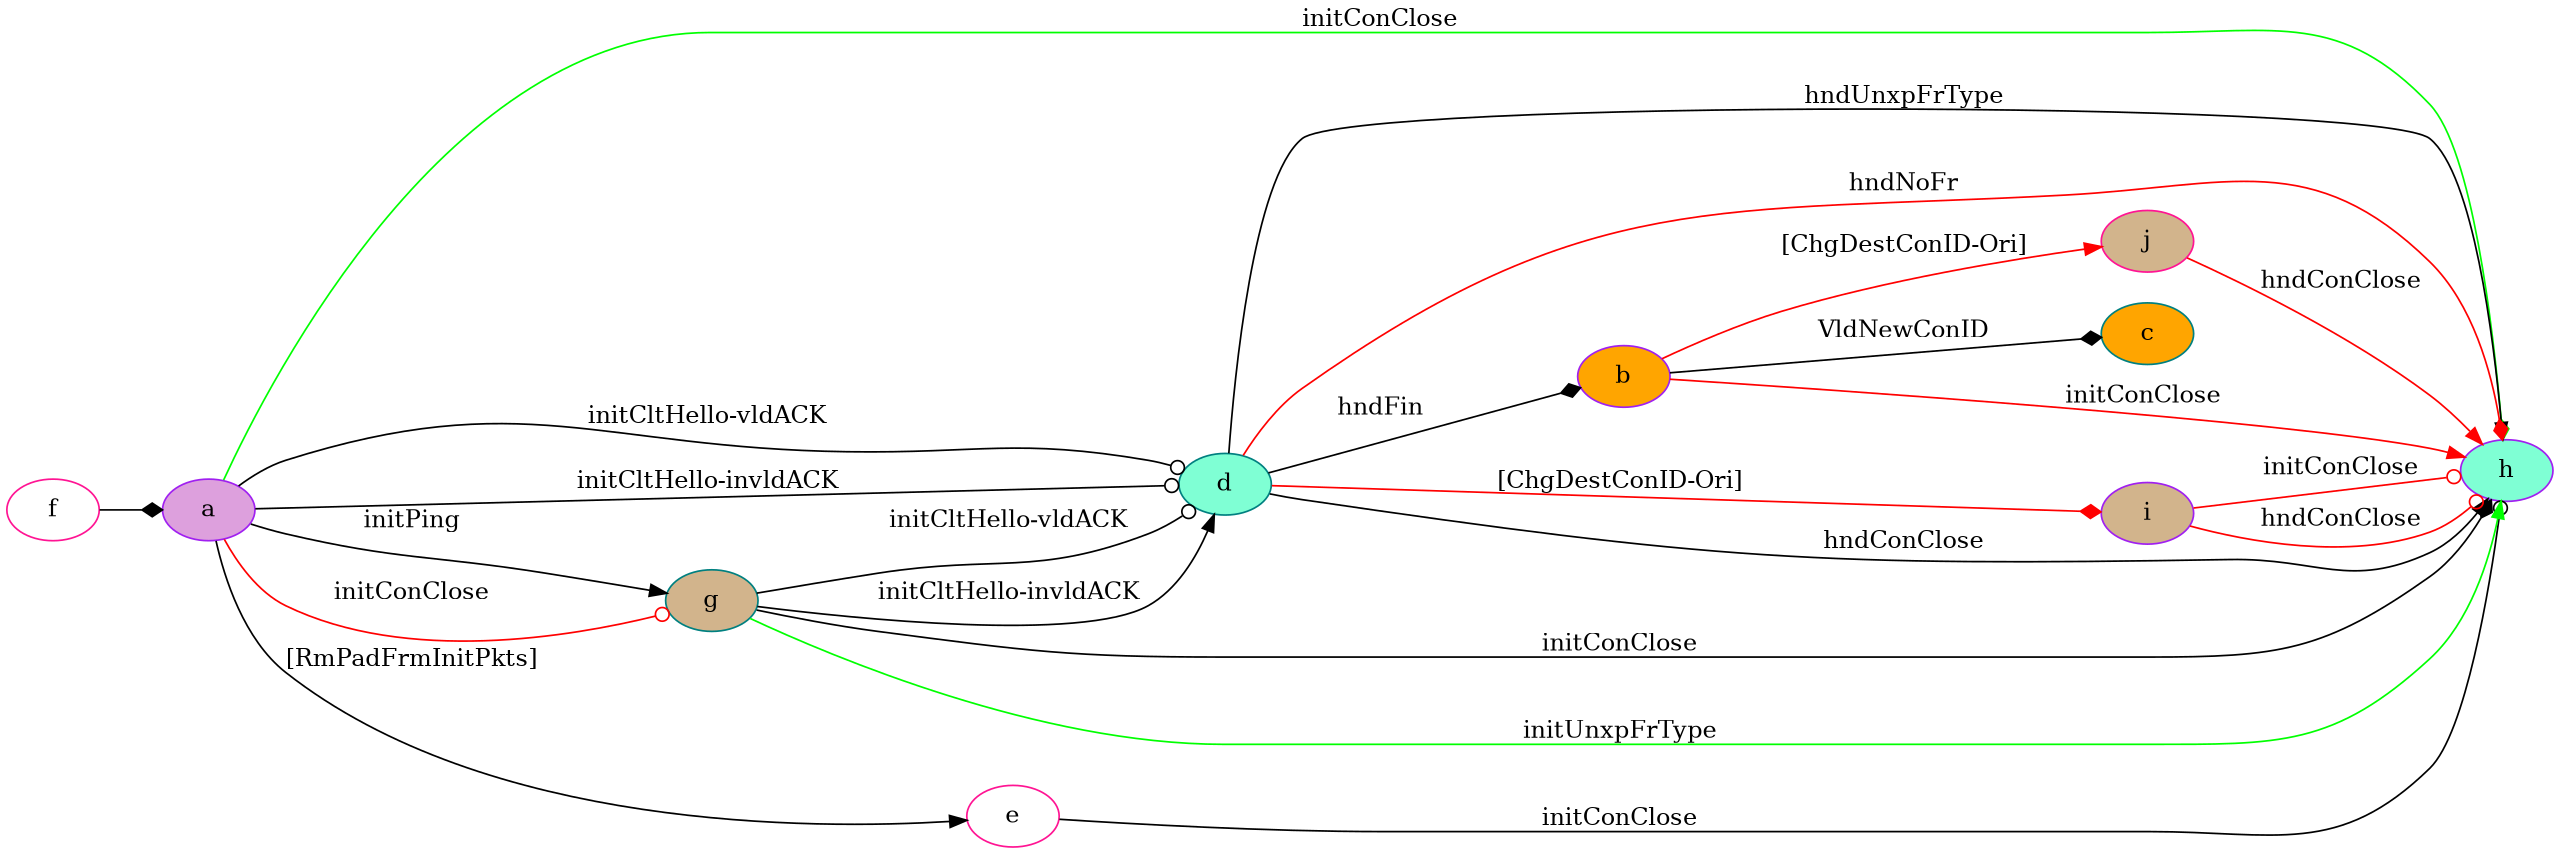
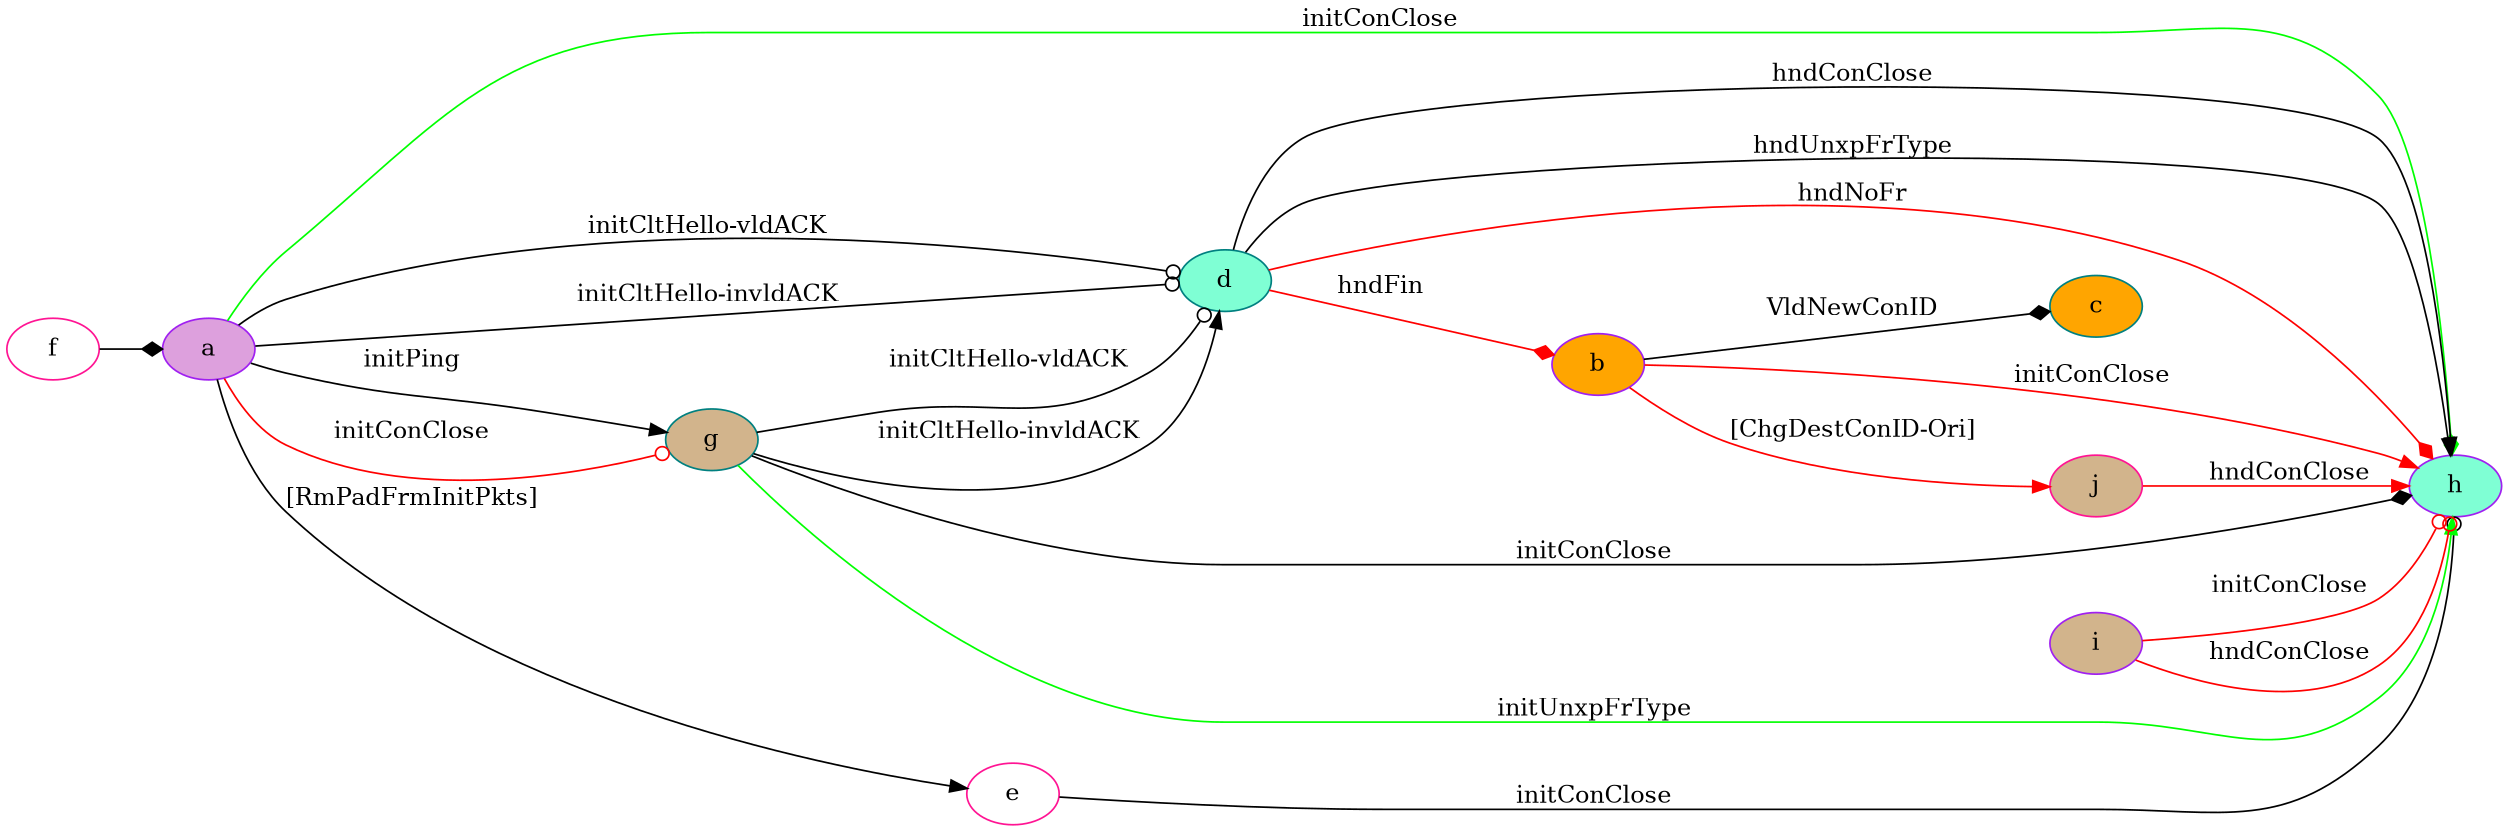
edge "d" -> "b": color black -> red
edge "d" -> "i": removed, label "[ChgDestConID-Ori]"
